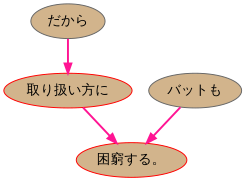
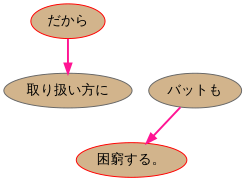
node "だから": color gray40 -> red
node "取り扱い方に": color red -> gray40
edge "取り扱い方に" -> "困窮する。": removed
